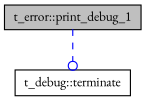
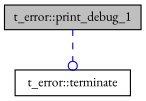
node "t_debug::terminate": label "t_debug::terminate" -> "t_error::terminate"
